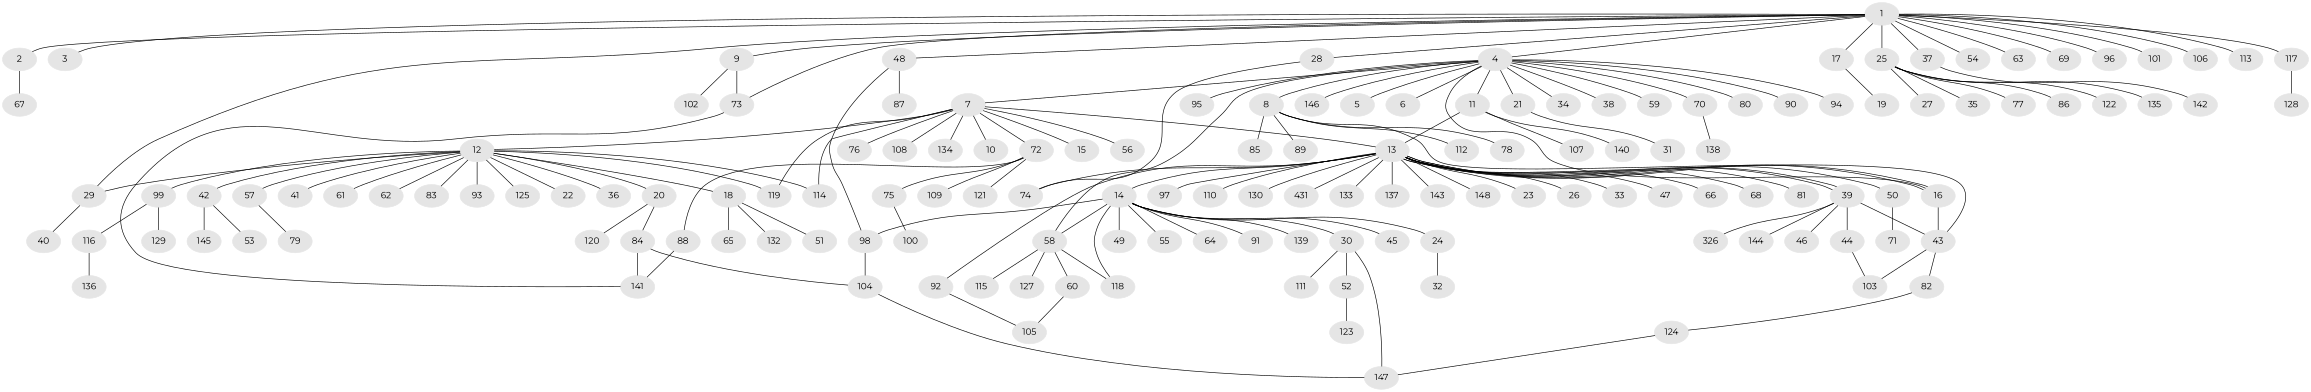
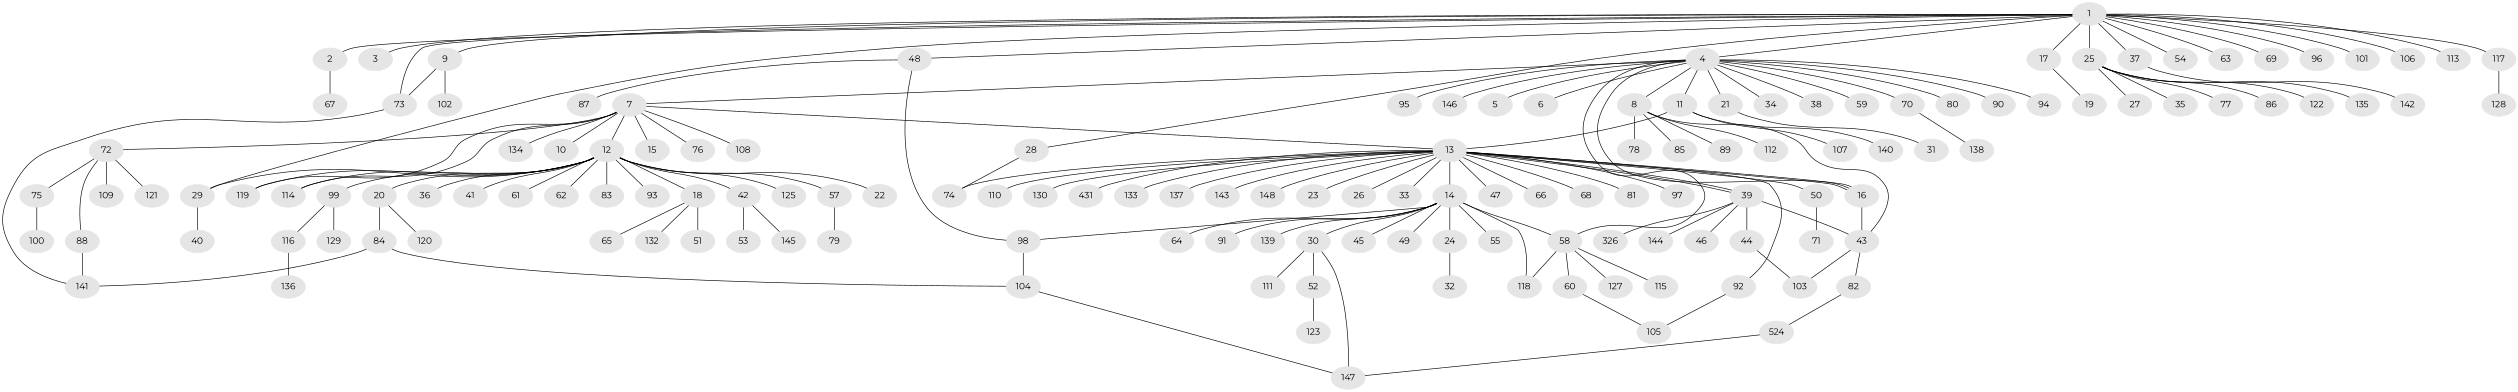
node "56": removed
node "124": label "124" -> "524"
